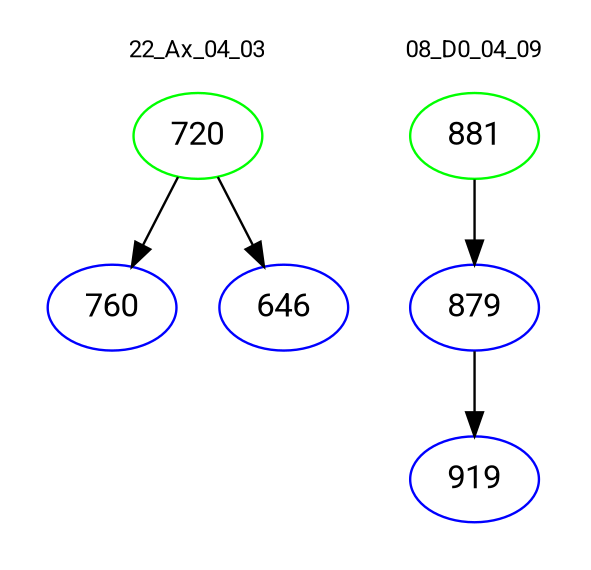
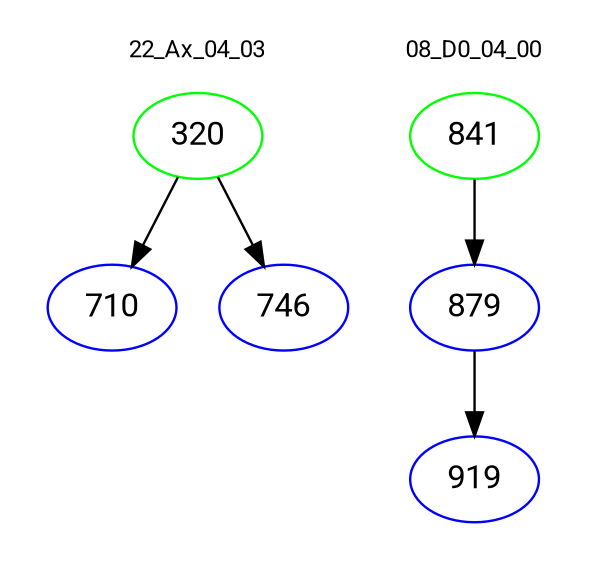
cluster "08_D0_04_09": label "08_D0_04_09" -> "08_D0_04_00"
node "720": label "720" -> "320"
node "881": label "881" -> "841"
node "760": label "760" -> "710"
node "646": label "646" -> "746"
